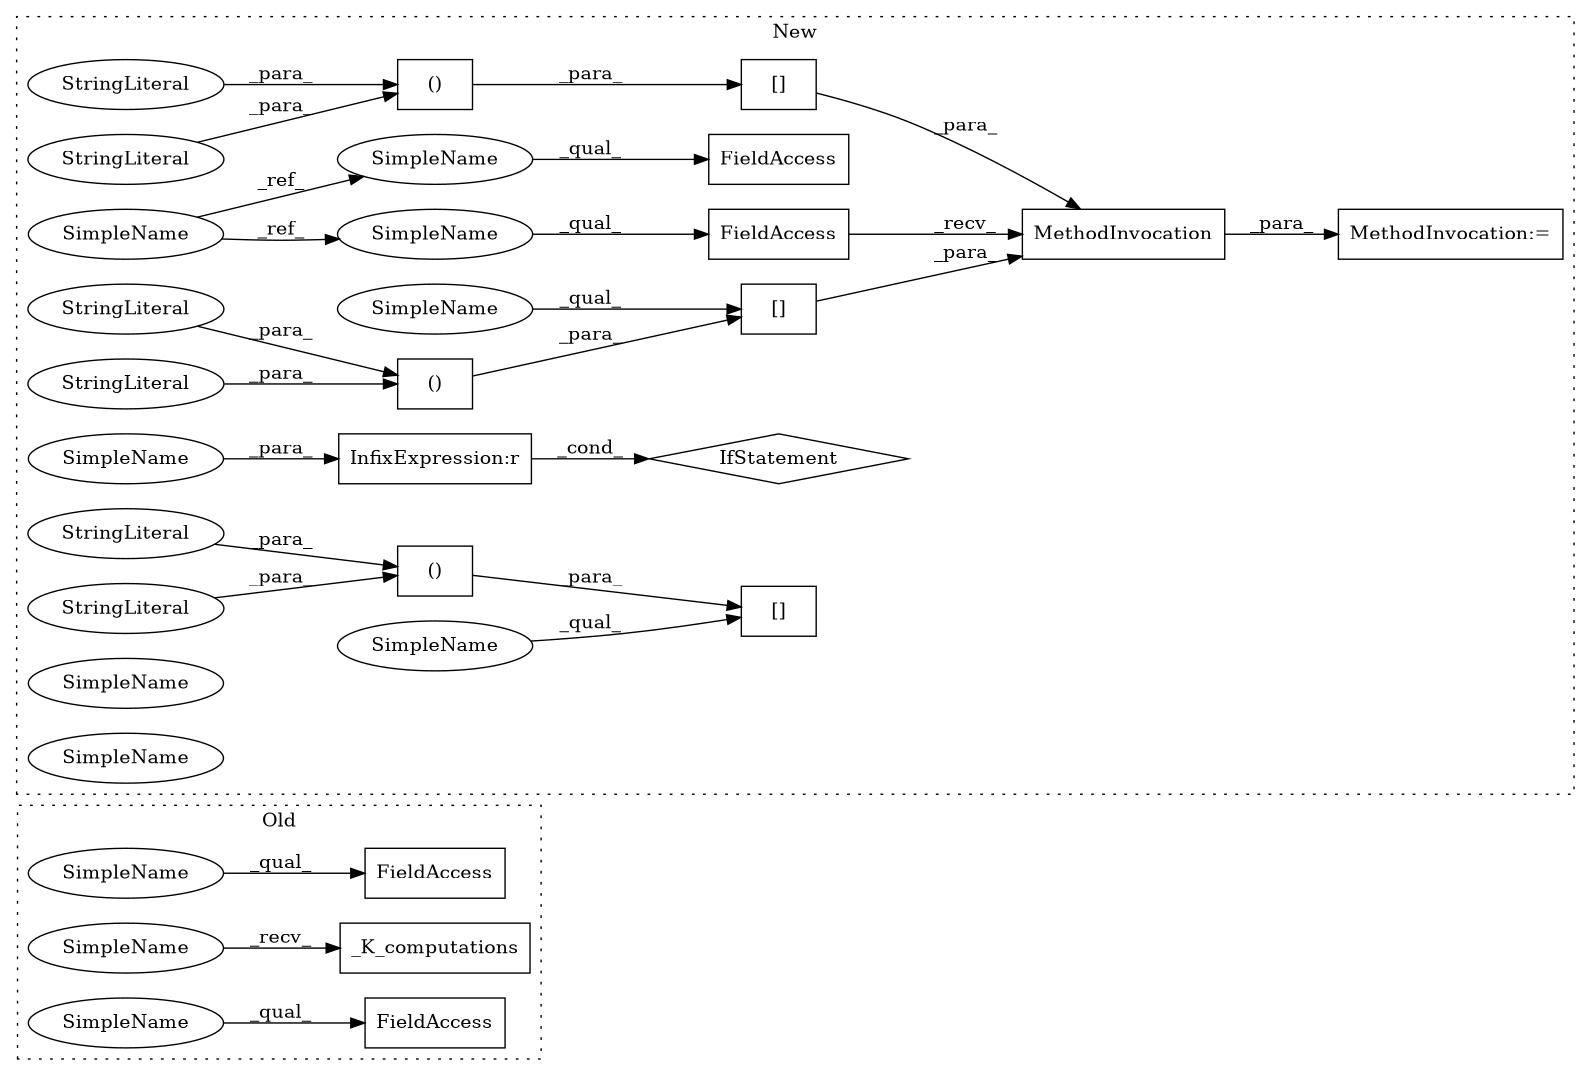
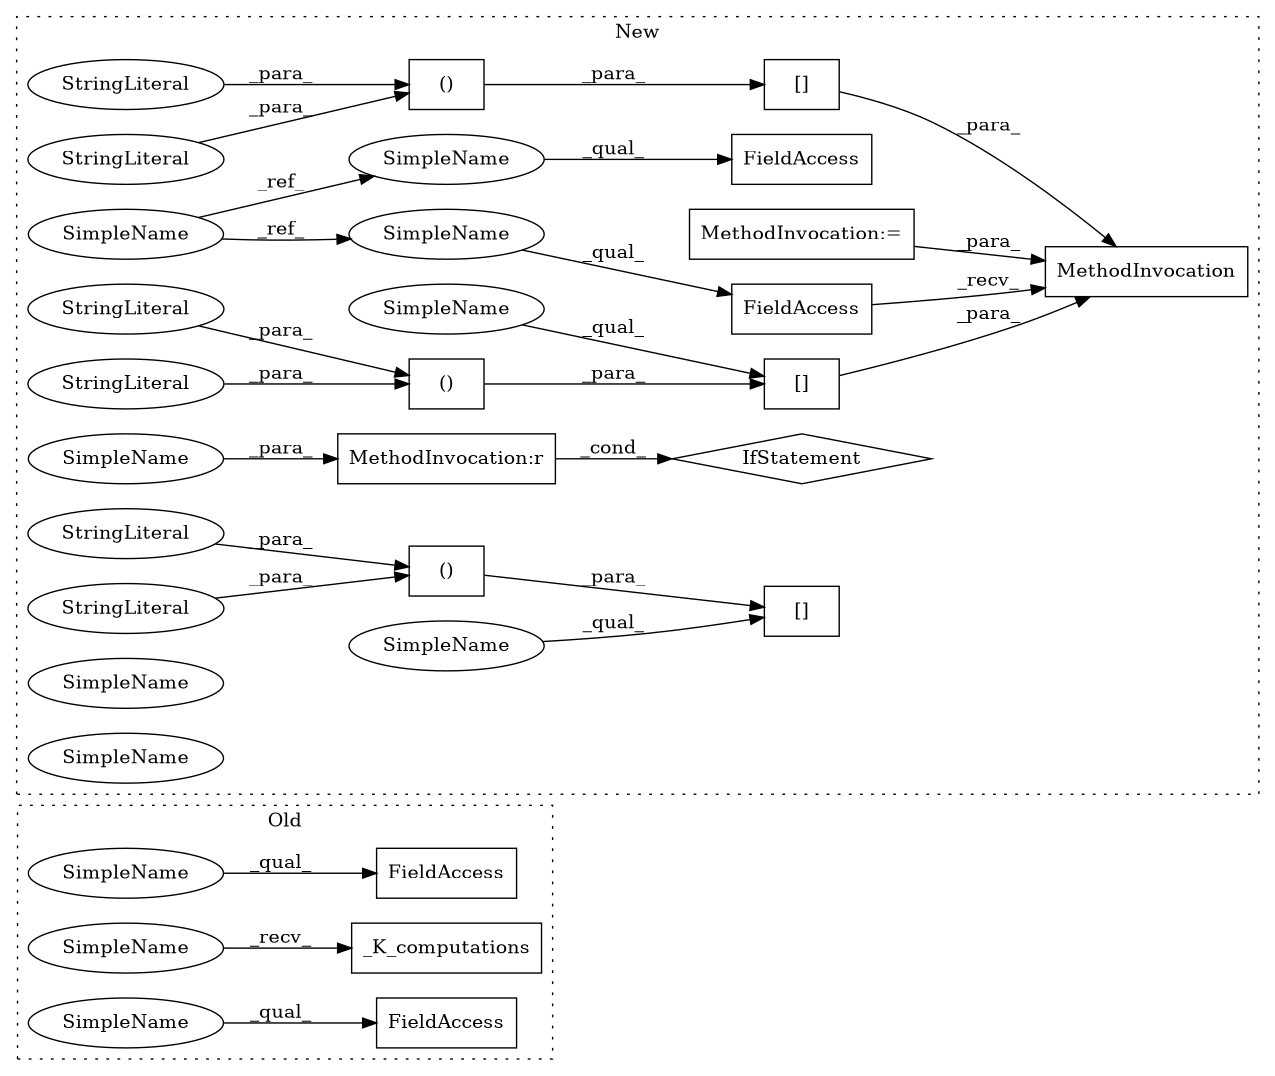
edge "MethodInvocation" -> "MethodInvocation:=": reversed
node "InfixExpression:r": label "InfixExpression:r" -> "MethodInvocation:r"
